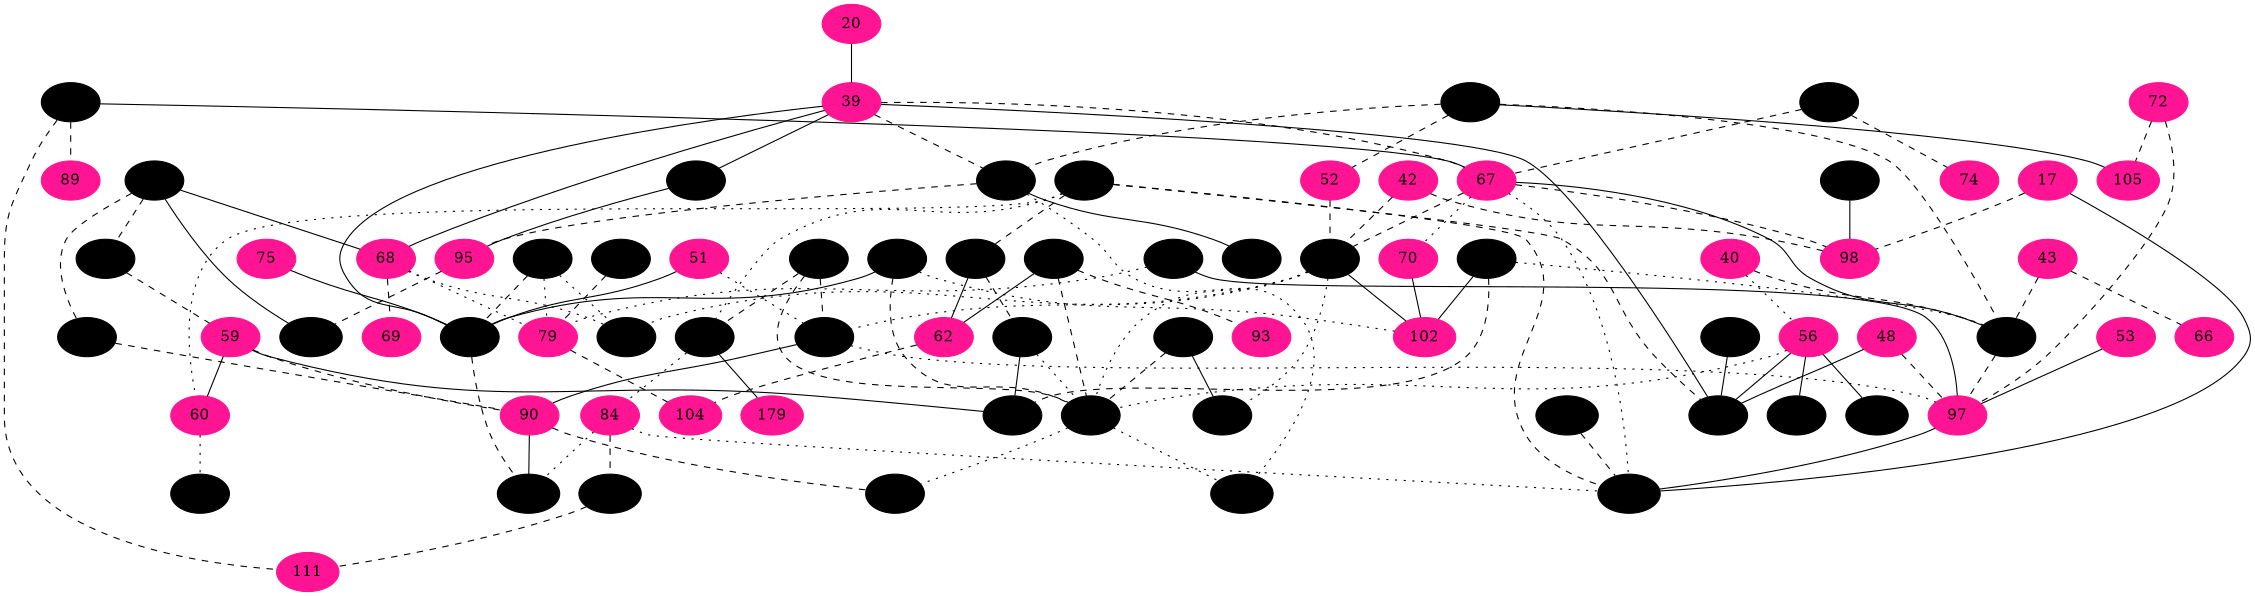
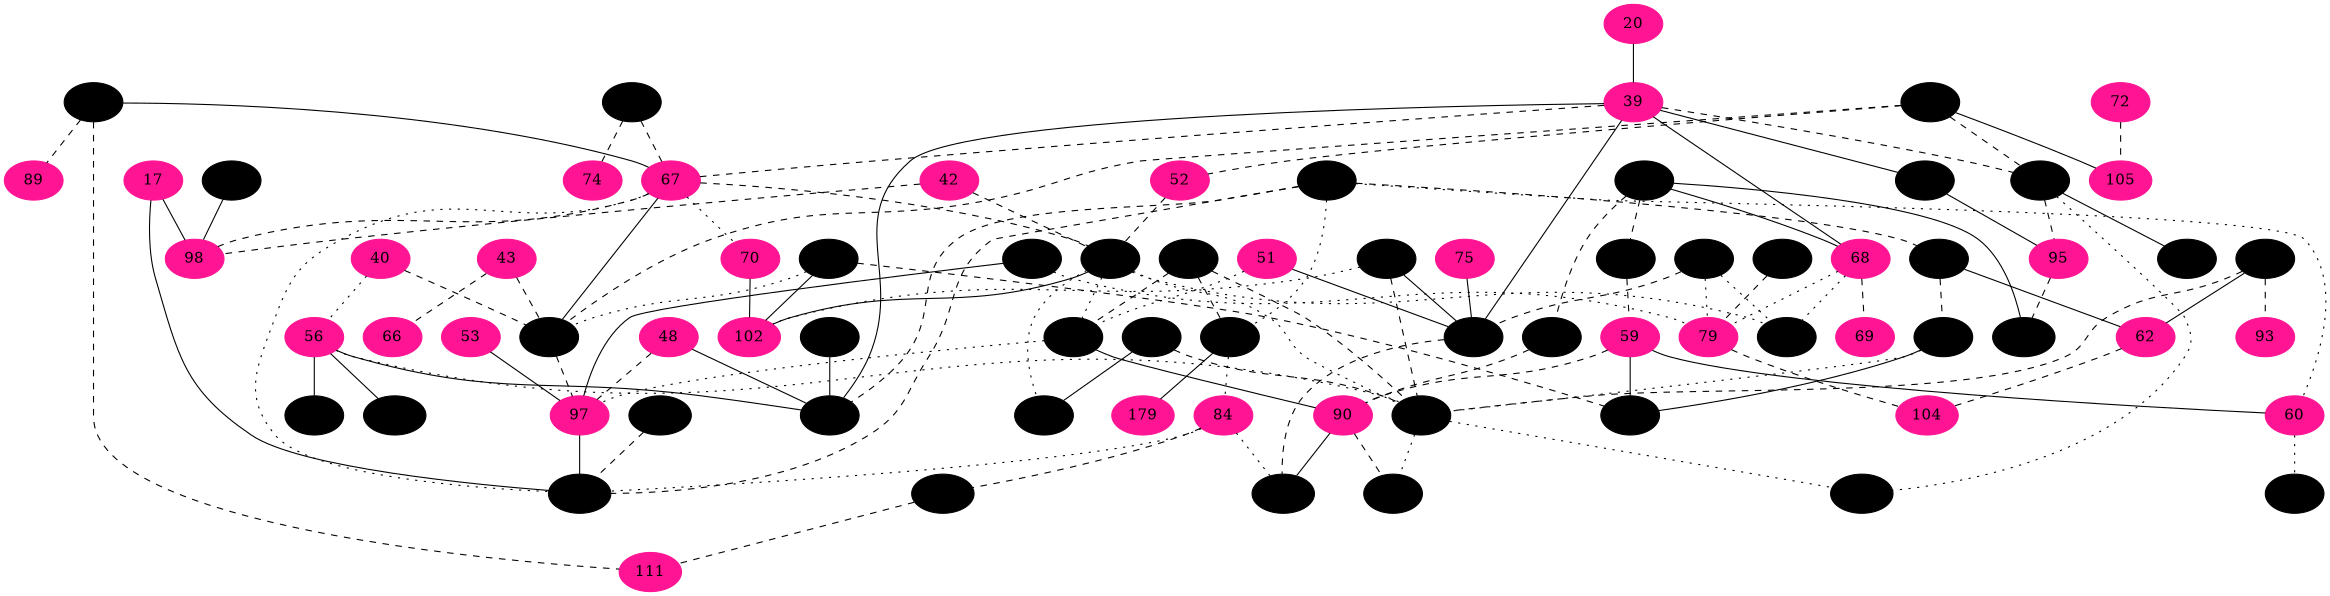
edge "17" -- "98": style dashed -> solid
edge "72" -- "97": removed
